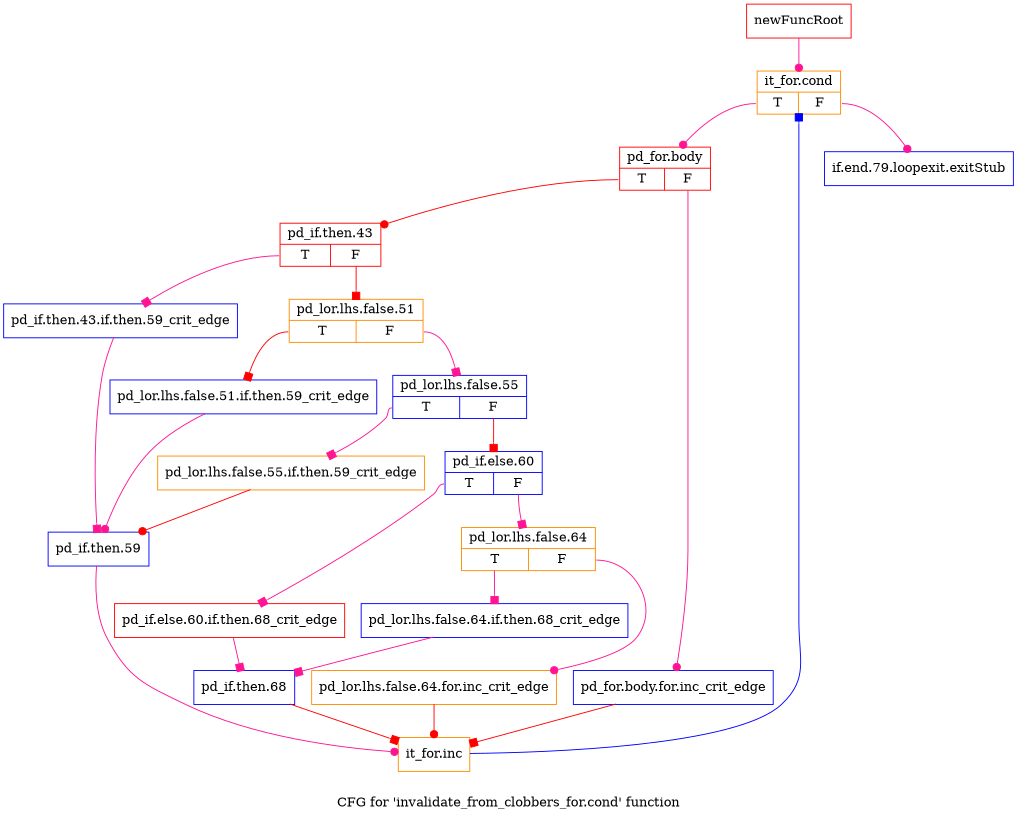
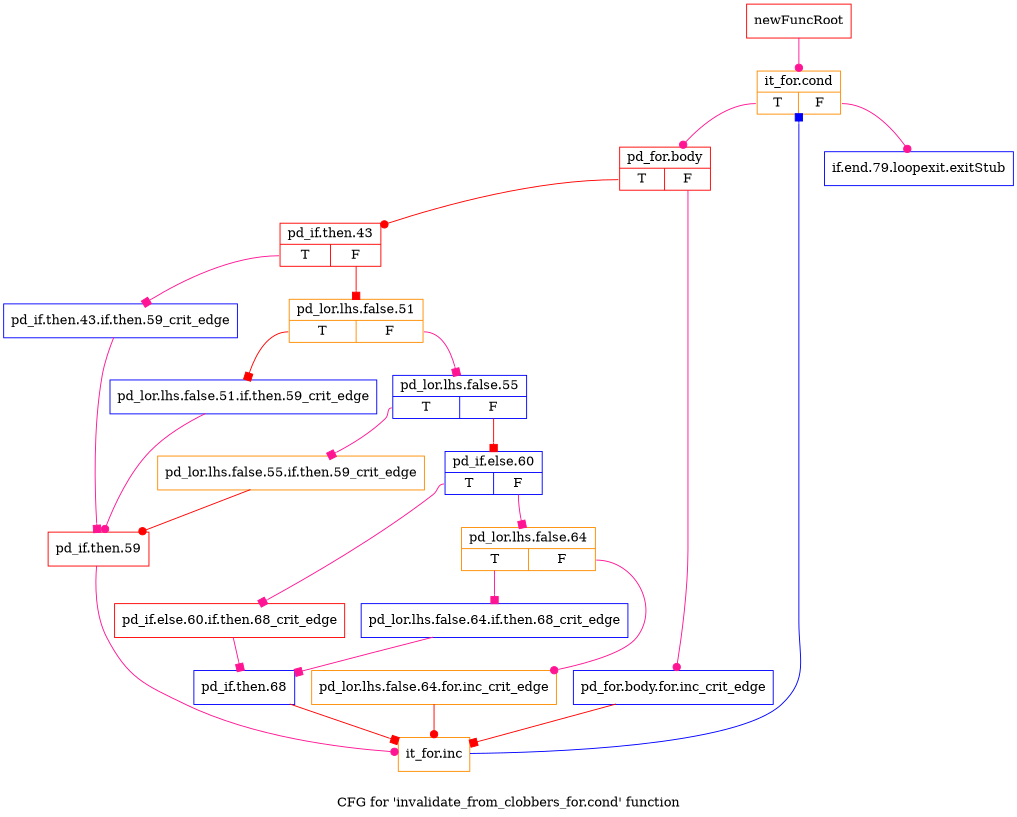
node "pd_if.then.59": color blue -> red
